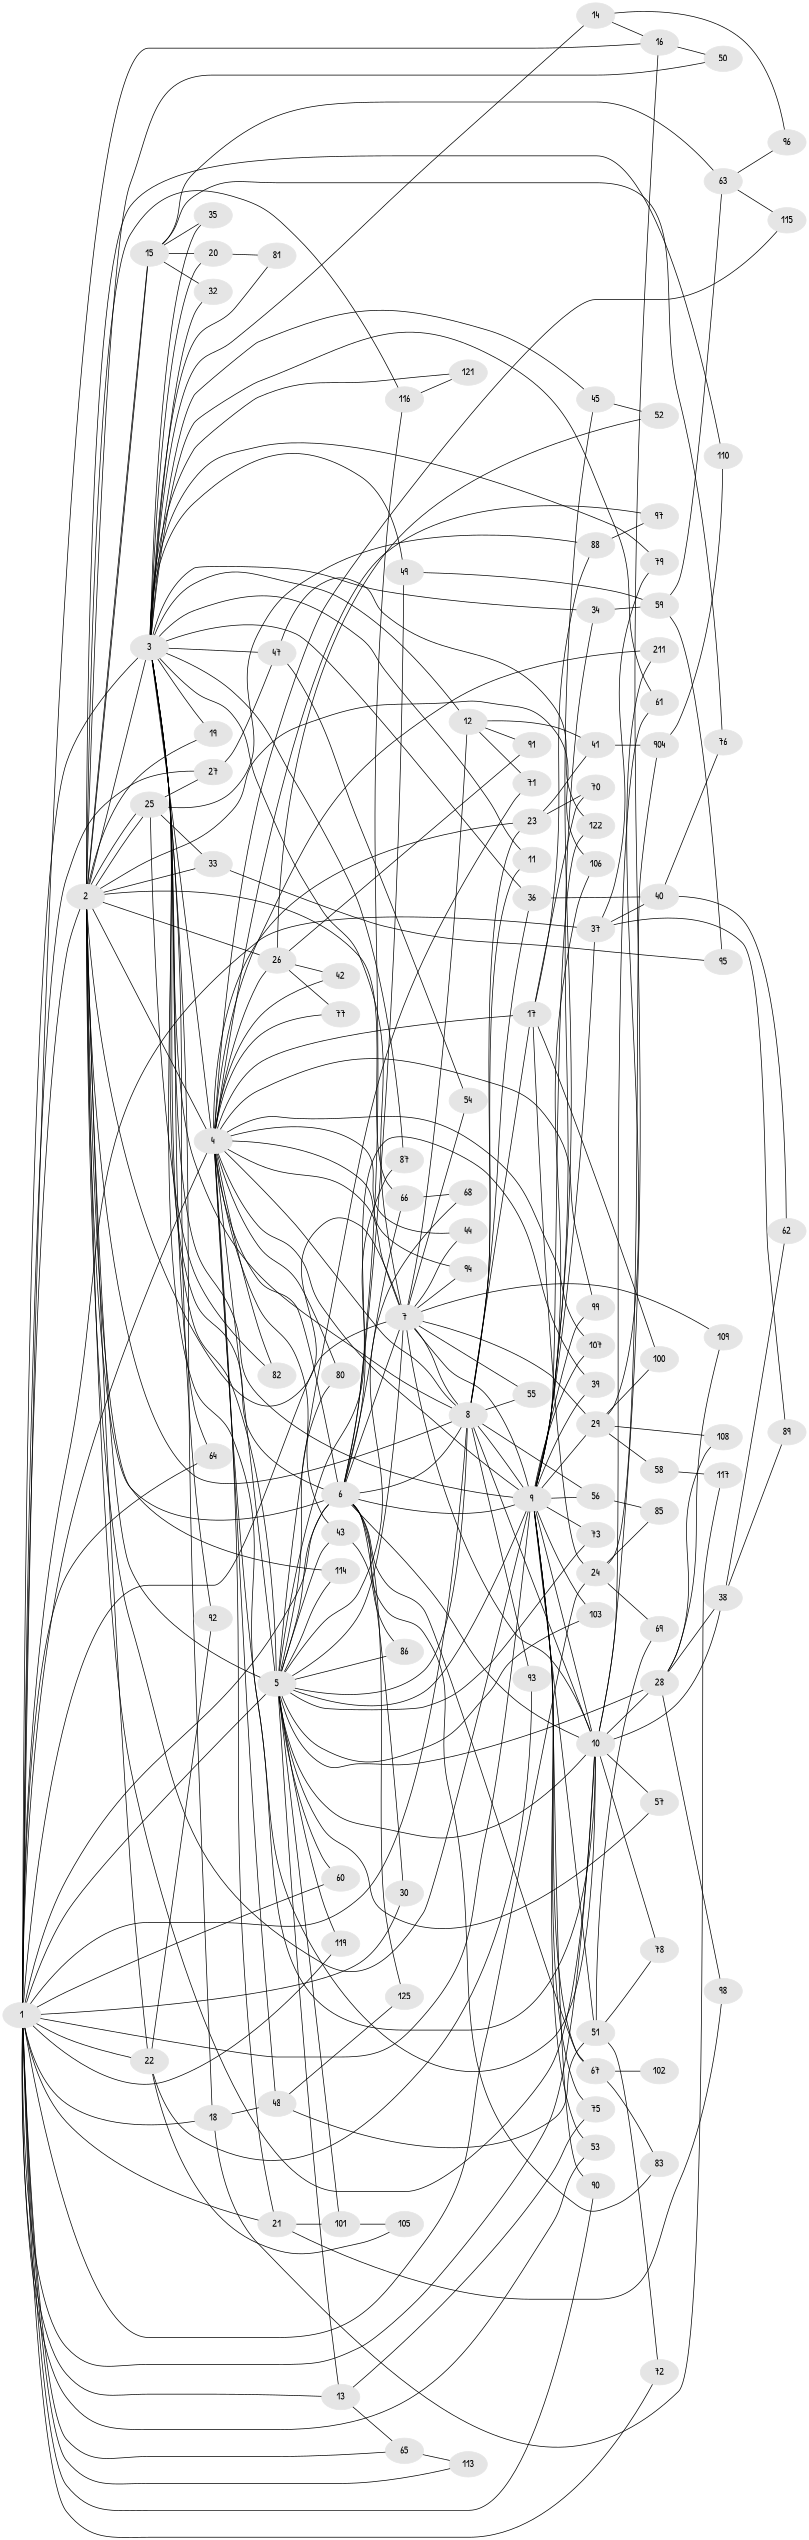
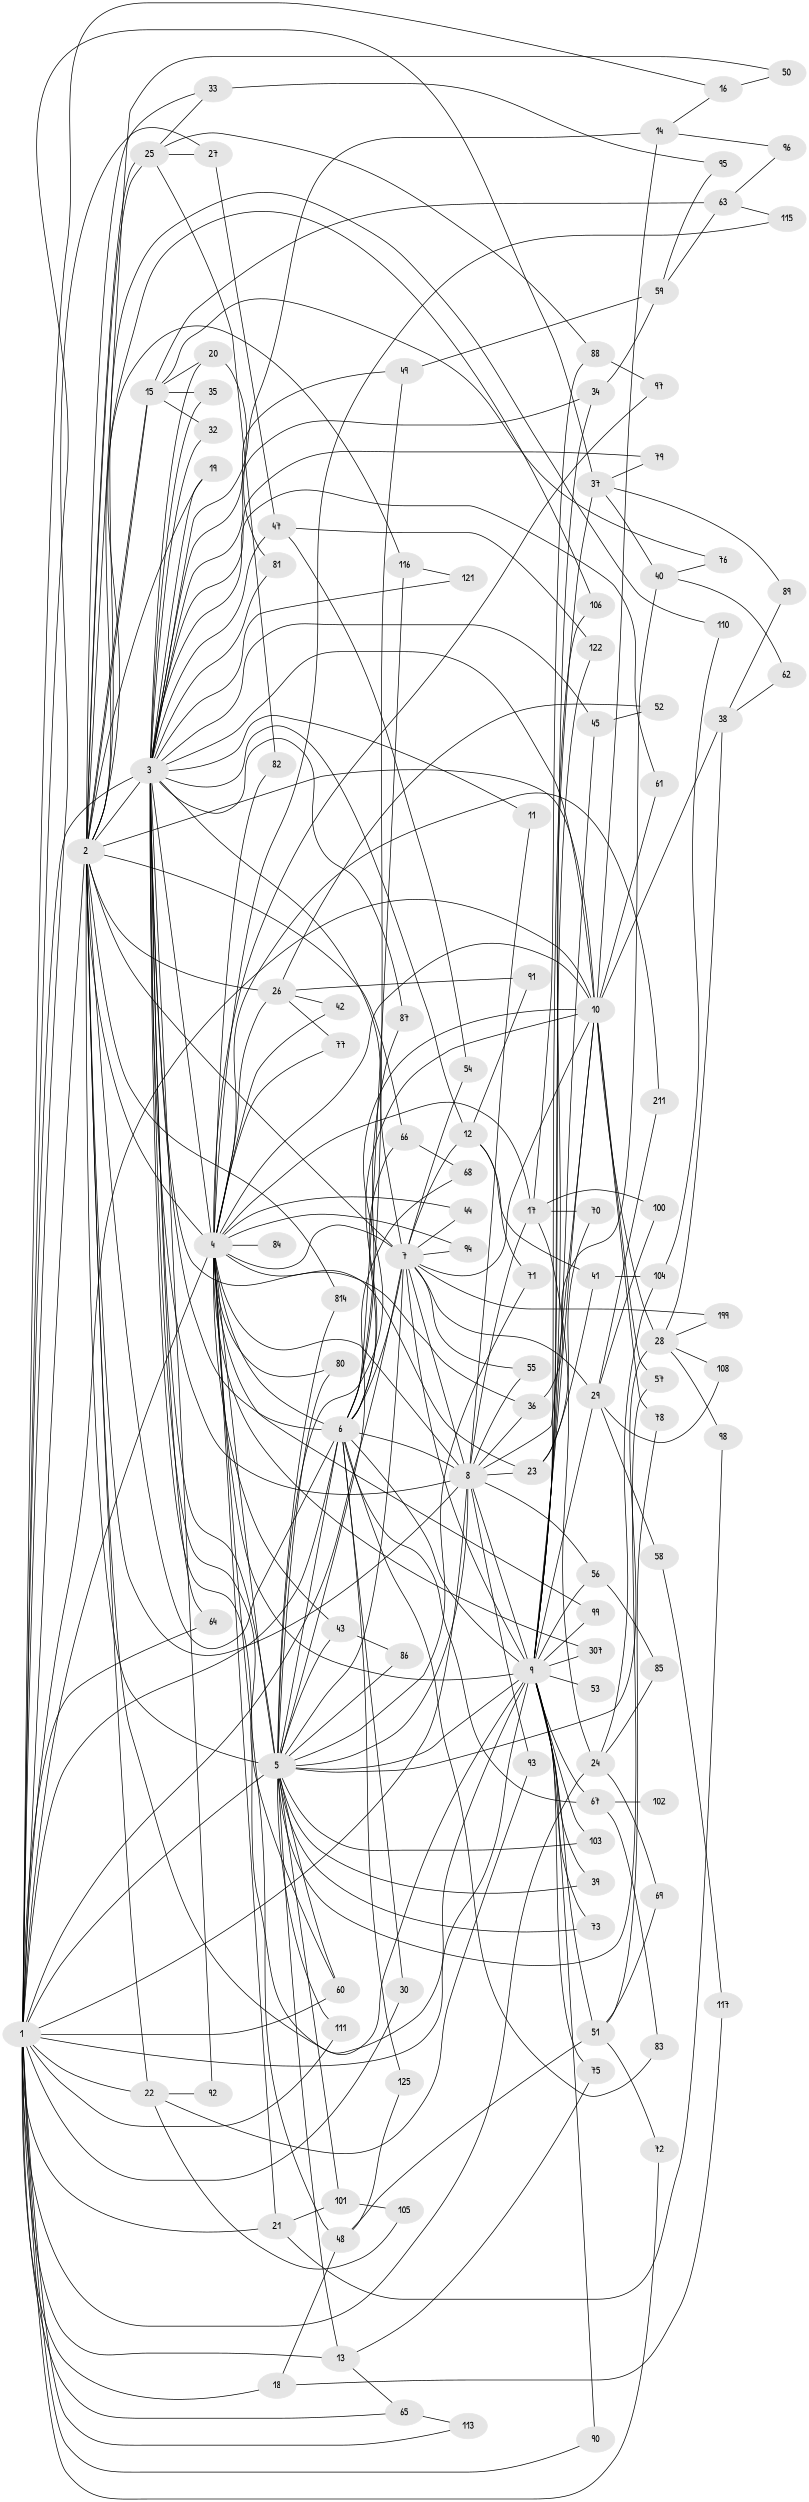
node "904": label "904" -> "104"
edge "16" -- "10": now "14" -- "10"
node "84": added
node "109": label "109" -> "199"
node "107": label "107" -> "307"
edge "3" -- "18": now "3" -- "60"
node "114": label "114" -> "814"
node "119": label "119" -> "111"
edge "1" -- "53": removed
